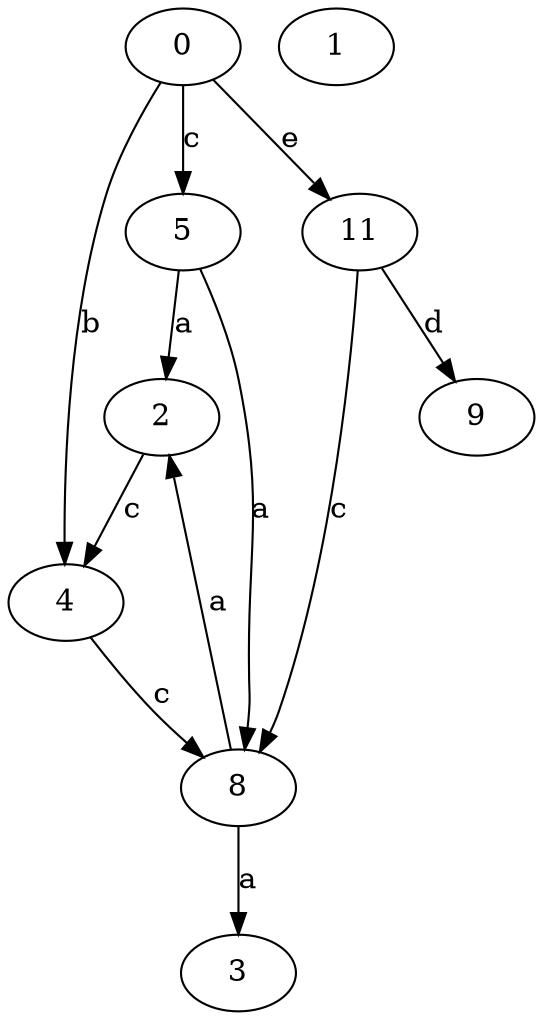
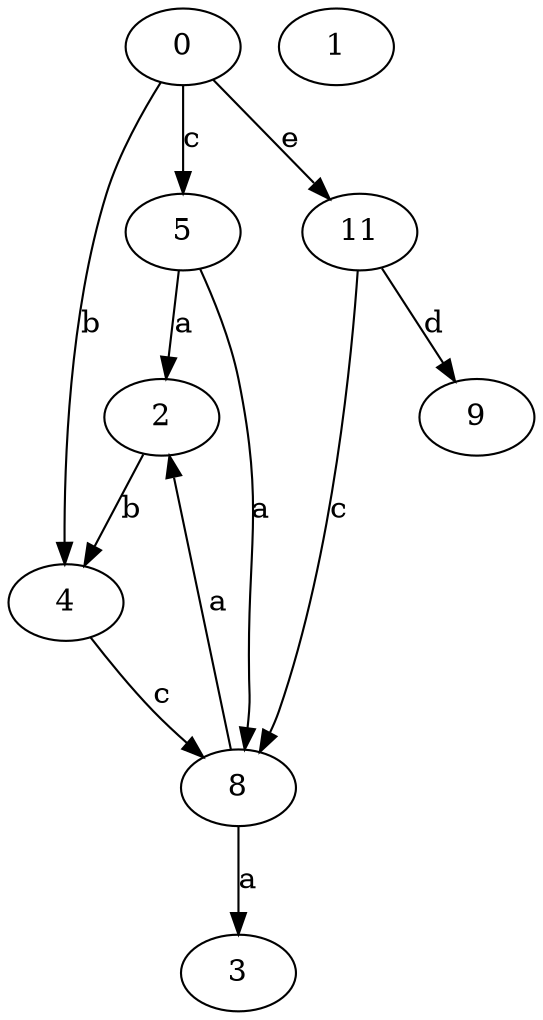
edge "2" -> "4": label "c" -> "b"
